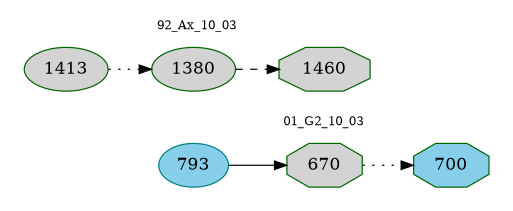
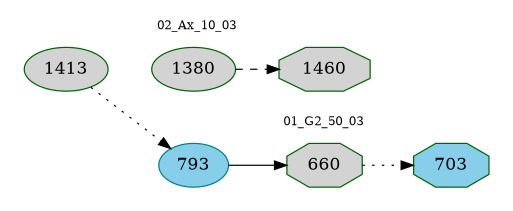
cluster "92_Ax_10_03": label "92_Ax_10_03" -> "02_Ax_10_03"
edge "1413" -> "1380": now "1413" -> "793"
cluster "01_G2_10_03": label "01_G2_10_03" -> "01_G2_50_03"
node "670": label "670" -> "660"
node "700": label "700" -> "703"
